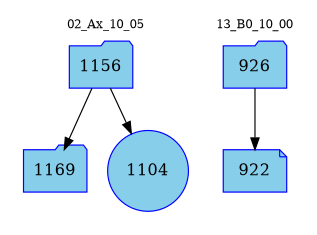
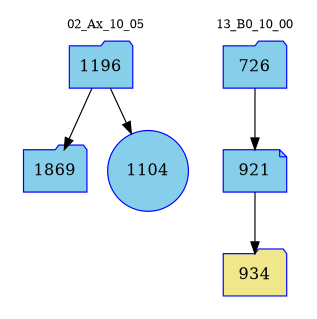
node "1156": label "1156" -> "1196"
node "926": label "926" -> "726"
node "1169": label "1169" -> "1869"
node "922": label "922" -> "921"
node "934": added
